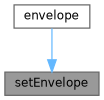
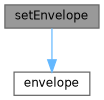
edge "envelope" -> "setEnvelope": reversed
